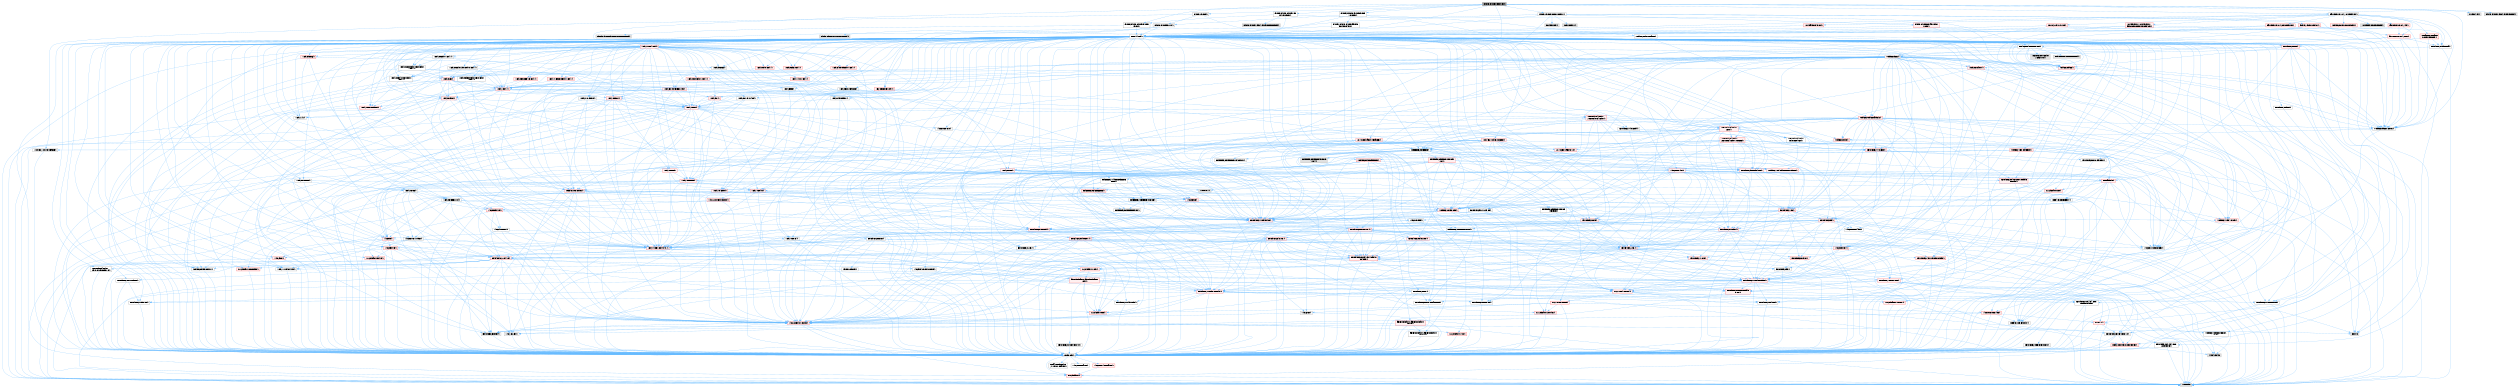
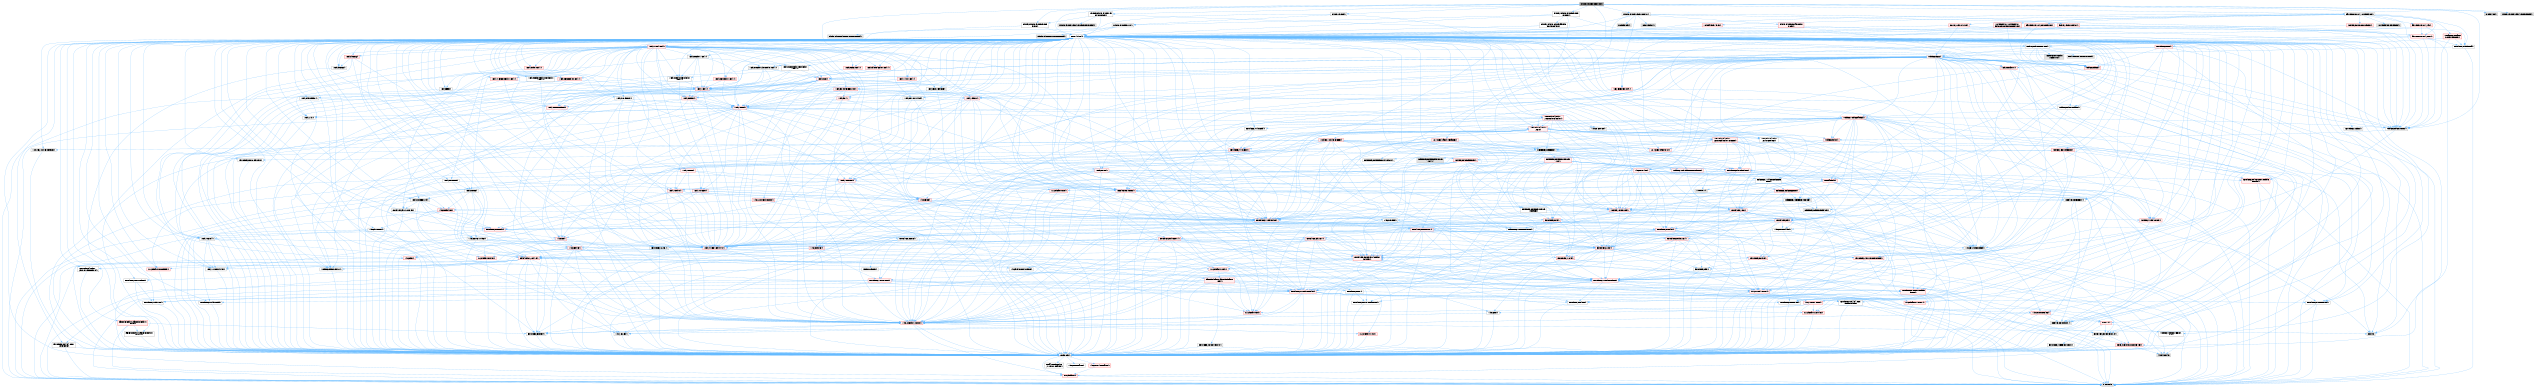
edge "UObject/ScriptInterface.h" -> "Templates/Casts.h": reversed
